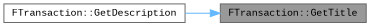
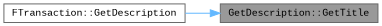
node "FTransaction::GetTitle": label "FTransaction::GetTitle" -> "GetDescription::GetTitle"
